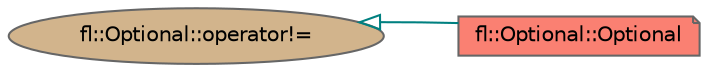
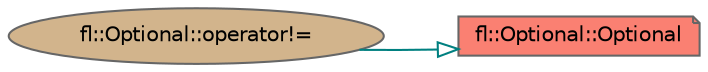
edge "fl::Optional::Optional" -> "fl::Optional::operator!=": reversed
